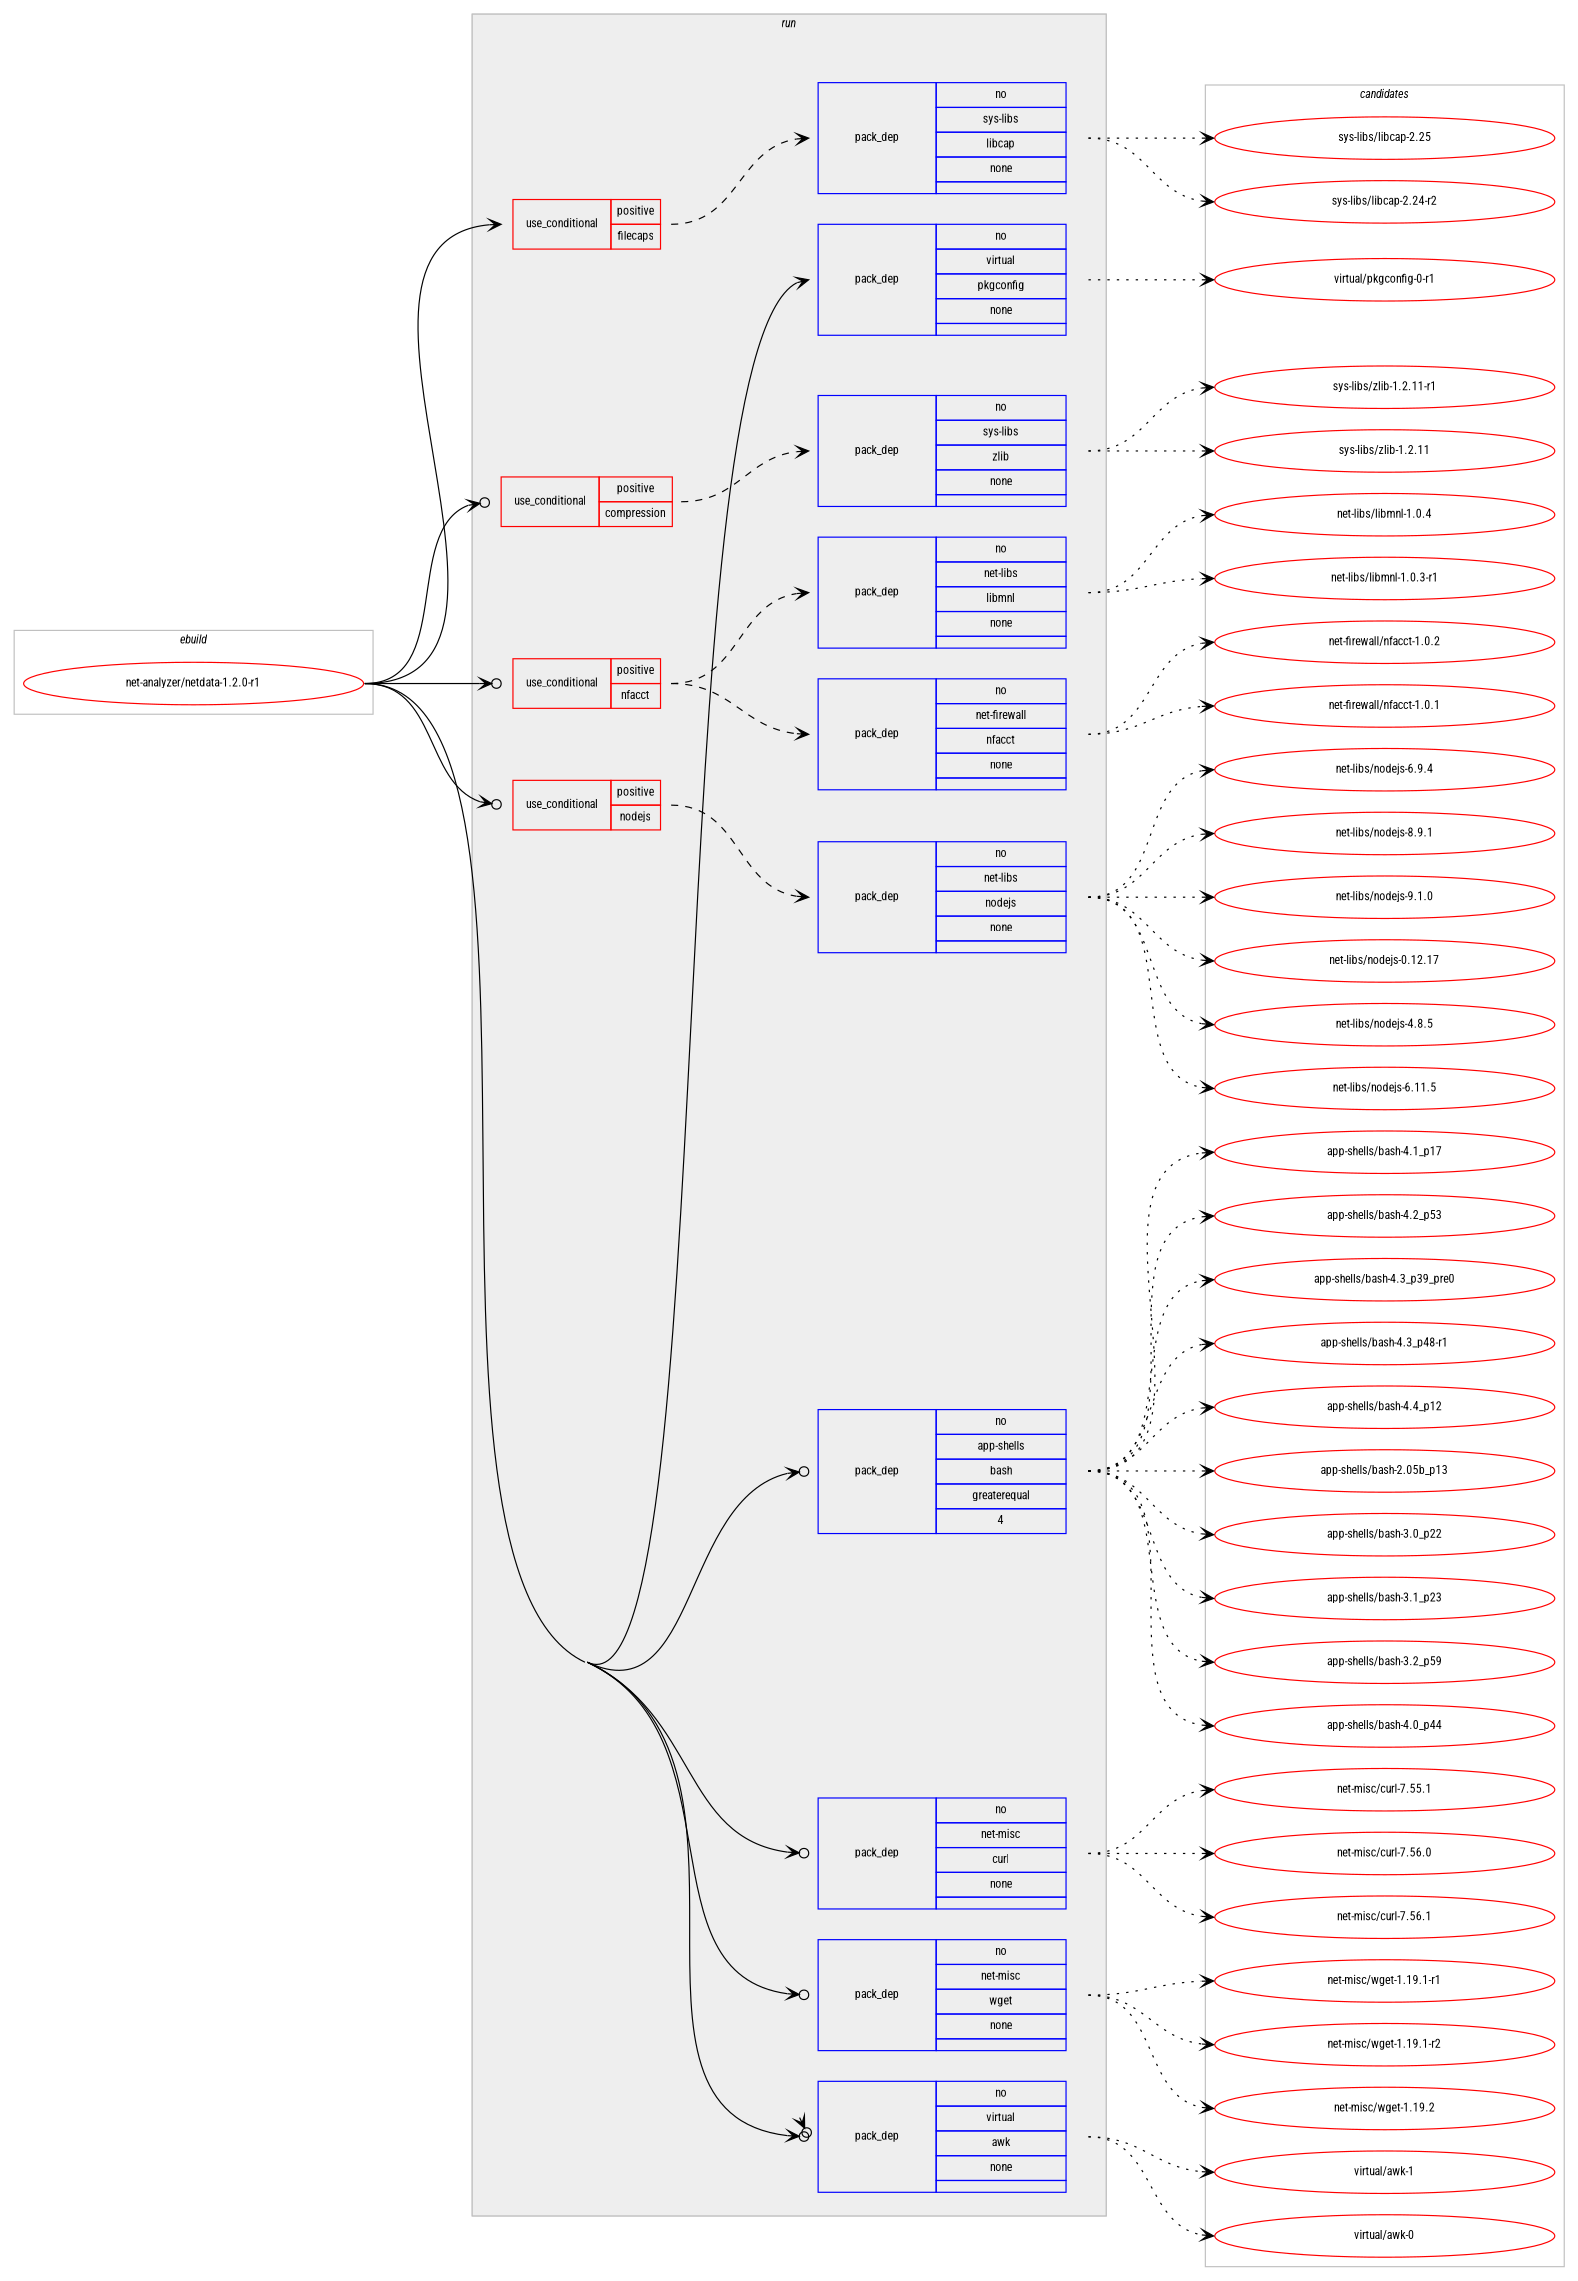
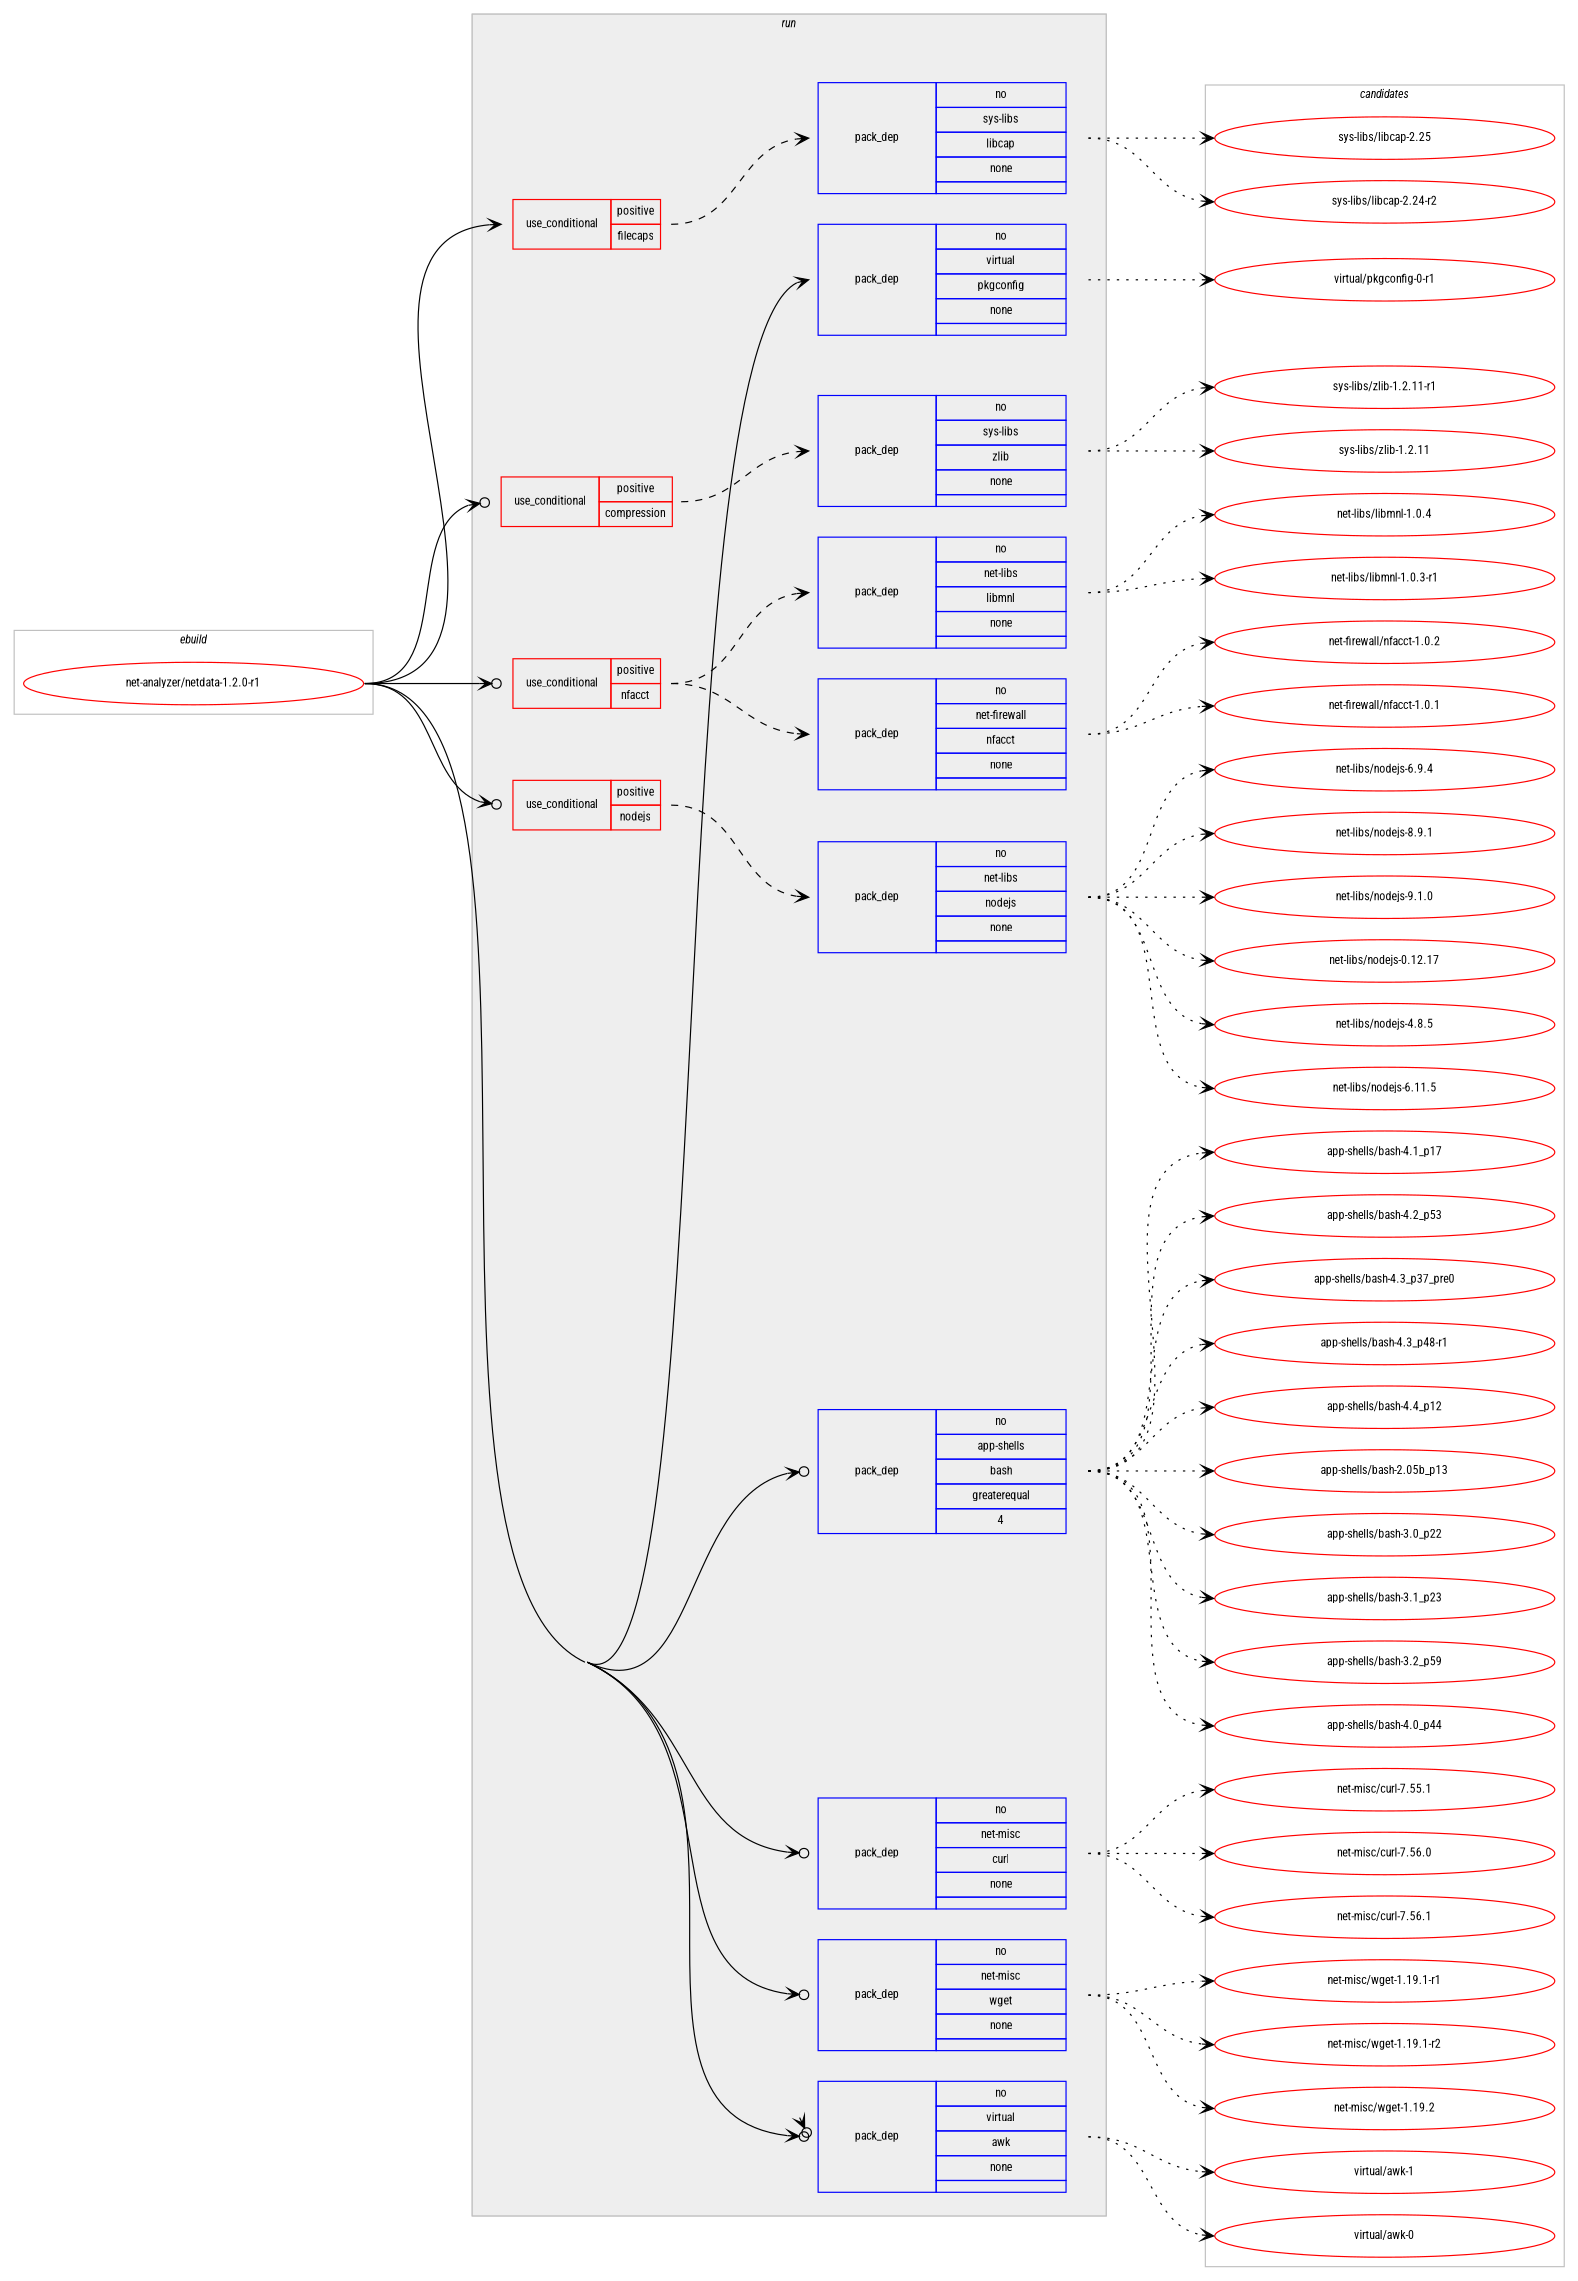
node "app-shells/bash-4.3_p39_pre0": label "app-shells/bash-4.3_p39_pre0" -> "app-shells/bash-4.3_p37_pre0"
